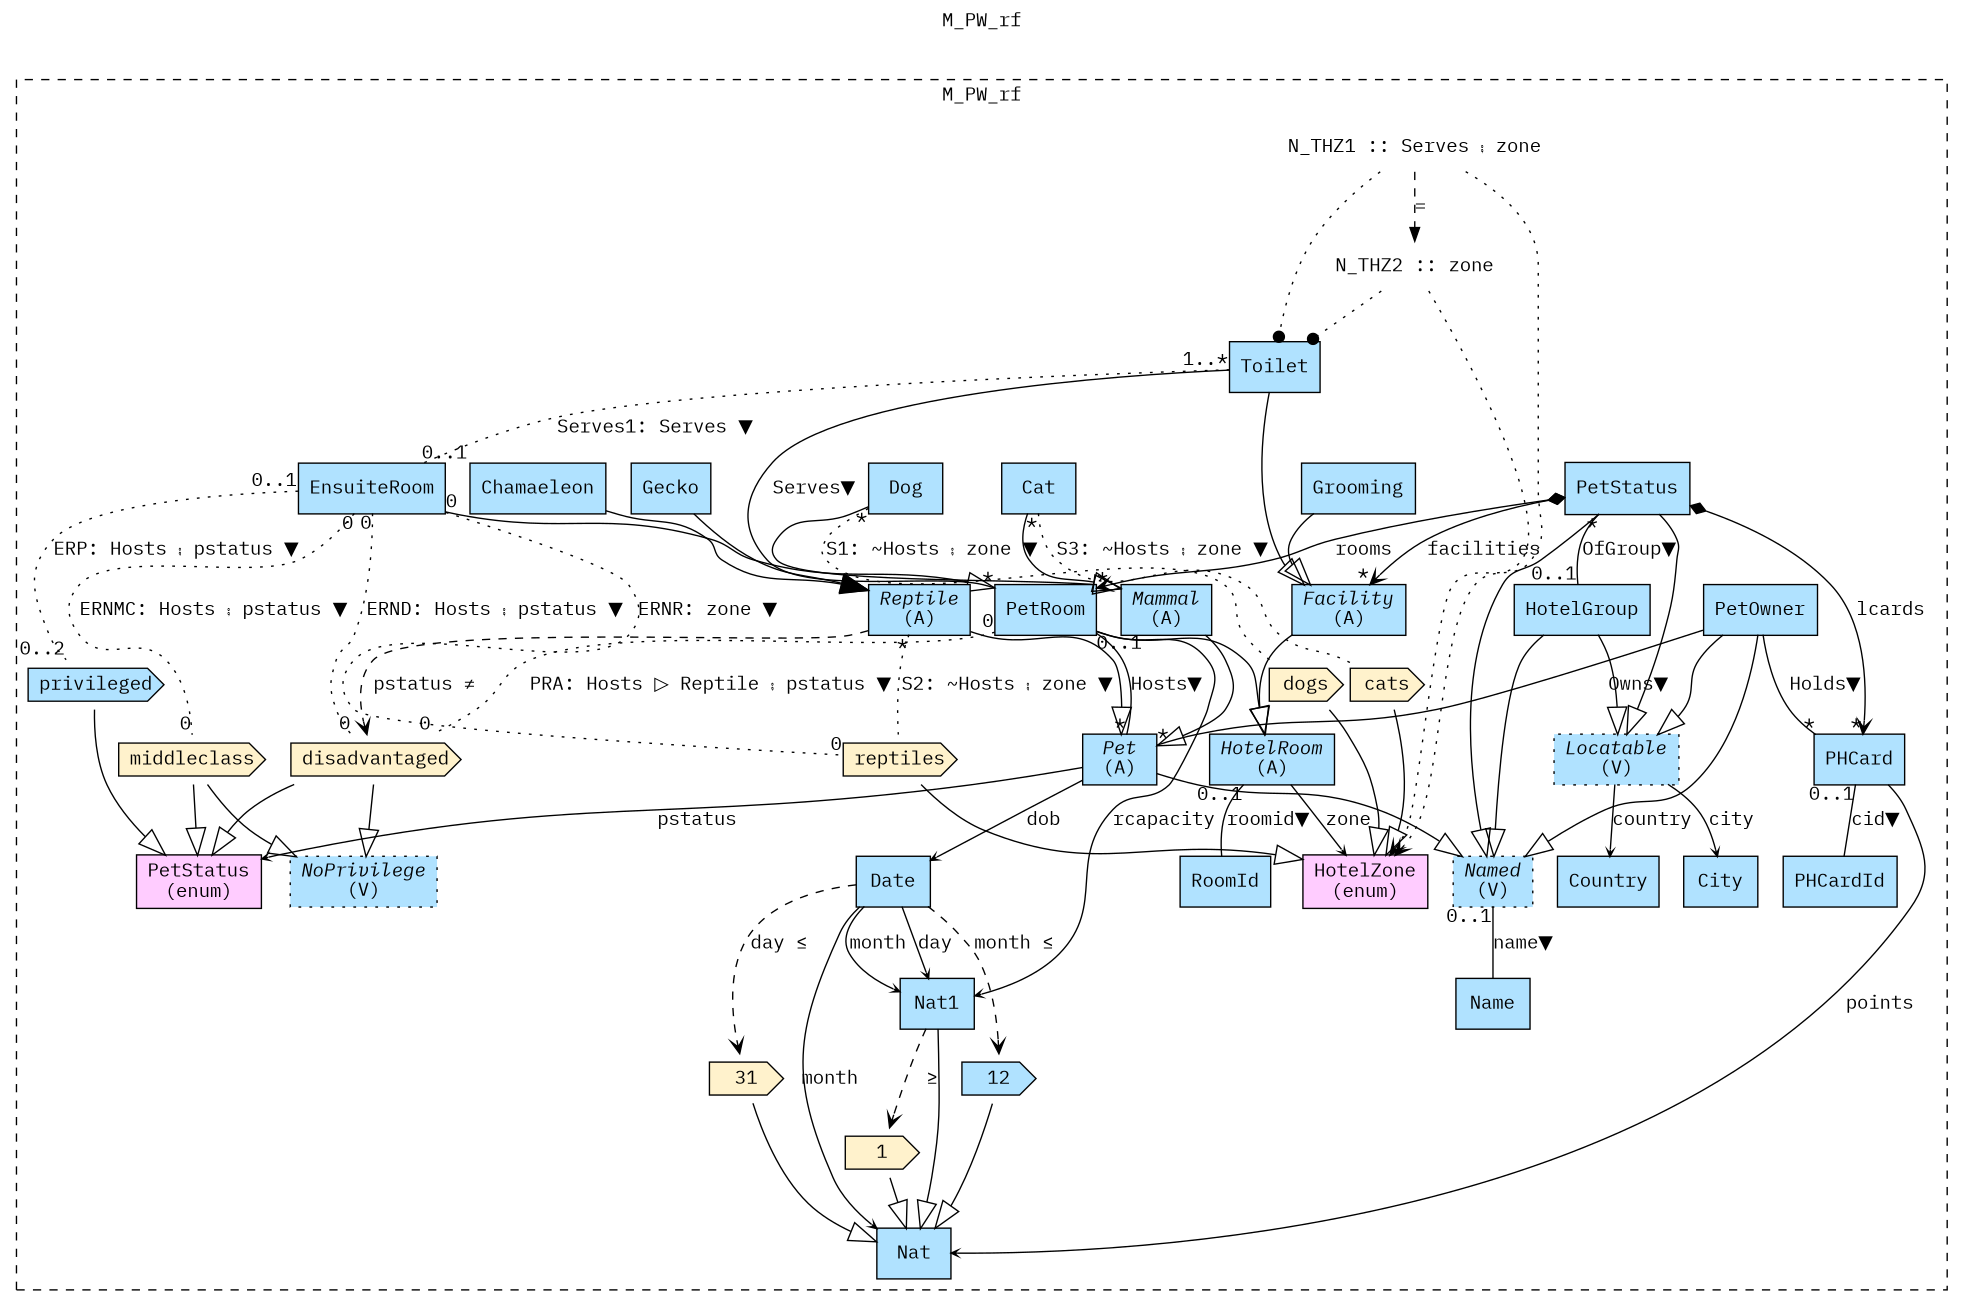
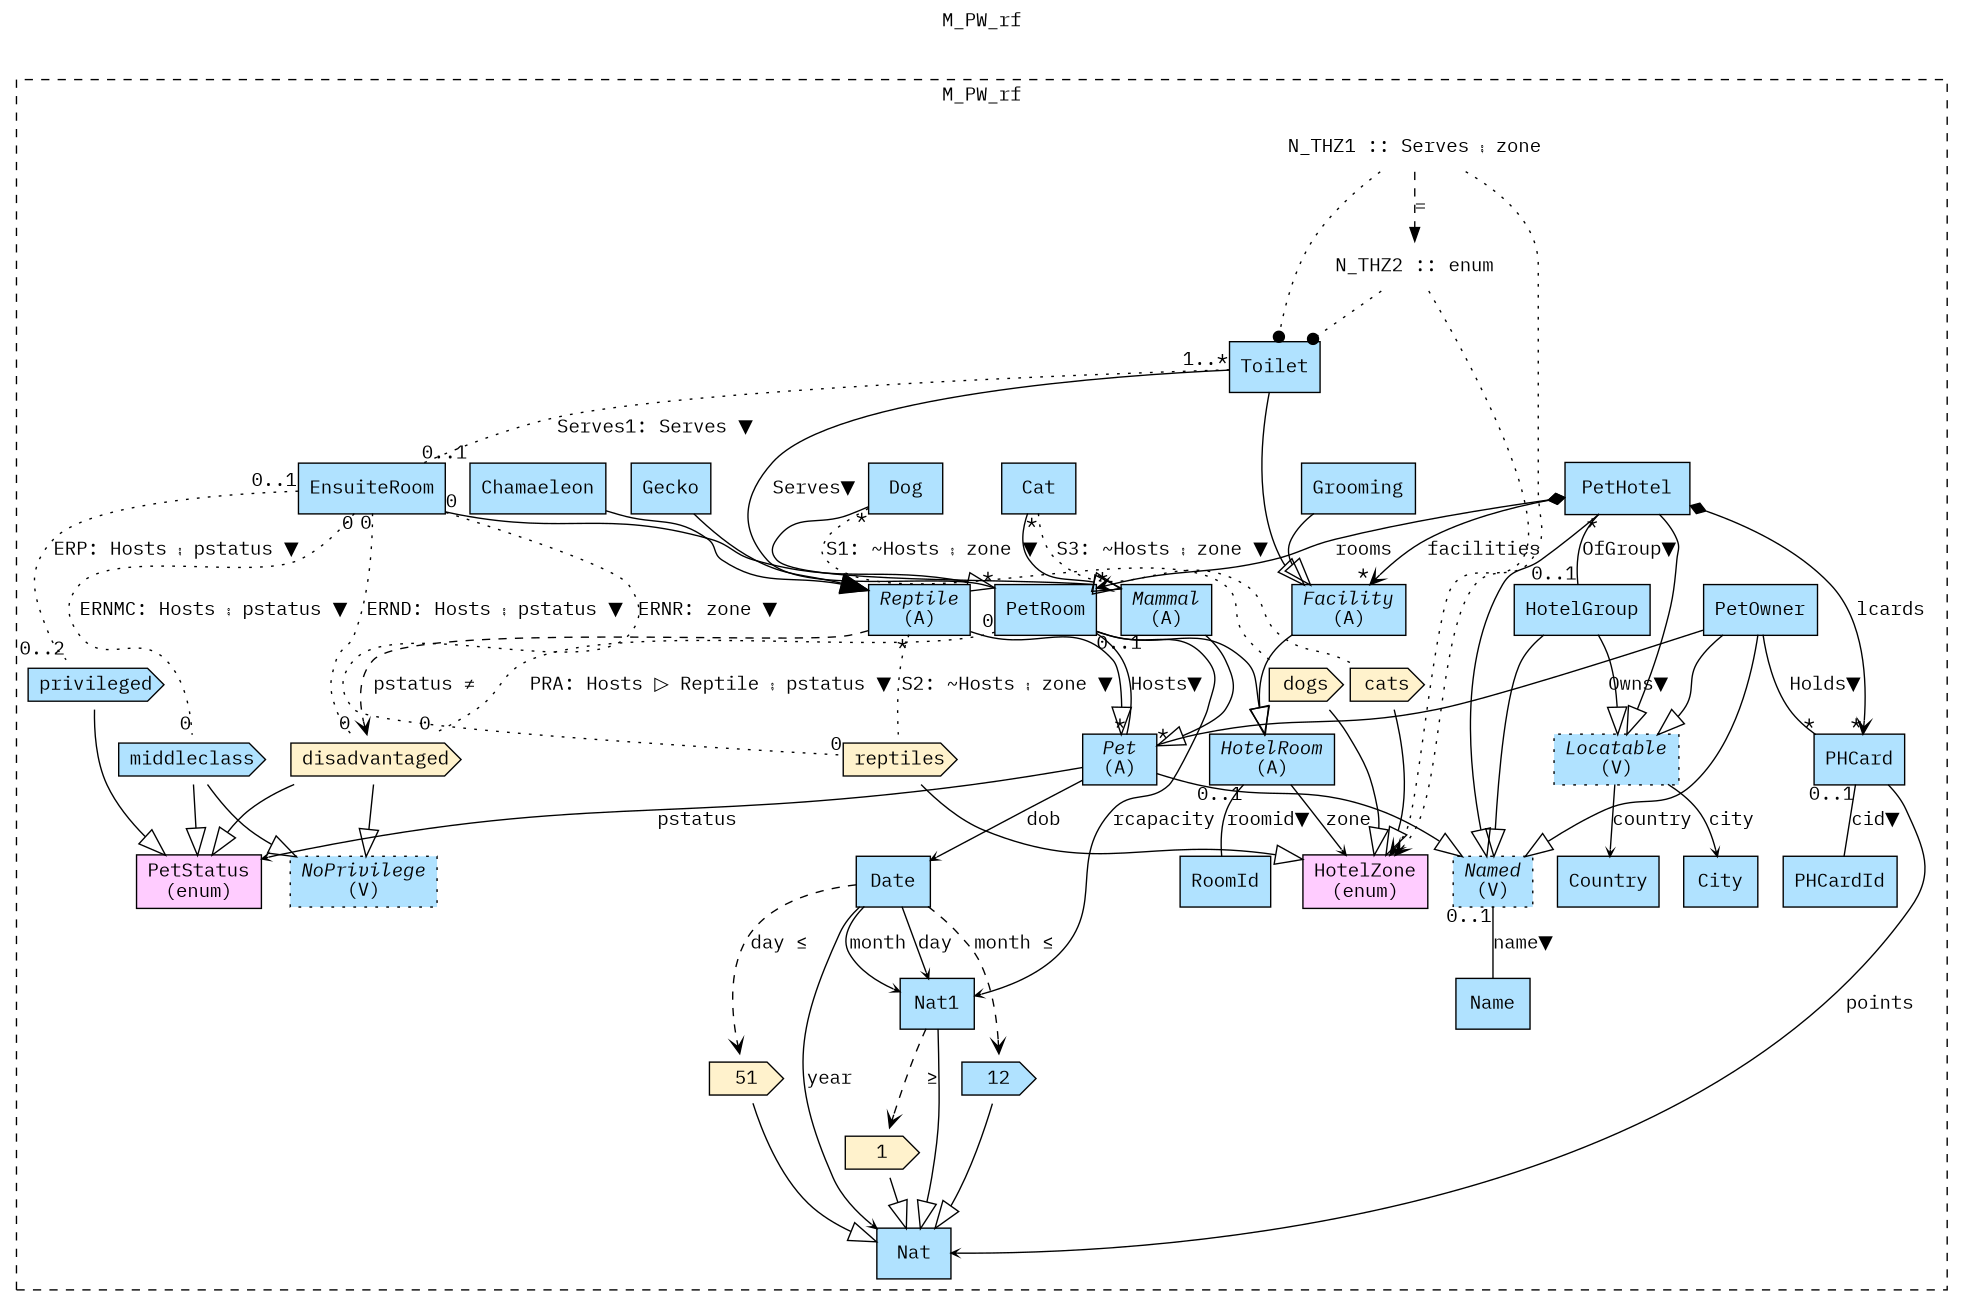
node "N_THZ2 :: zone": label "N_THZ2 :: zone" -> "N_THZ2 :: enum"
node "PetStatus": label "PetStatus" -> "PetHotel"
node "middleclass": fillcolor #fff2cc -> lightskyblue1
node "31": label "31" -> "51"
edge "Date" -> "Nat": label "month" -> "year"
